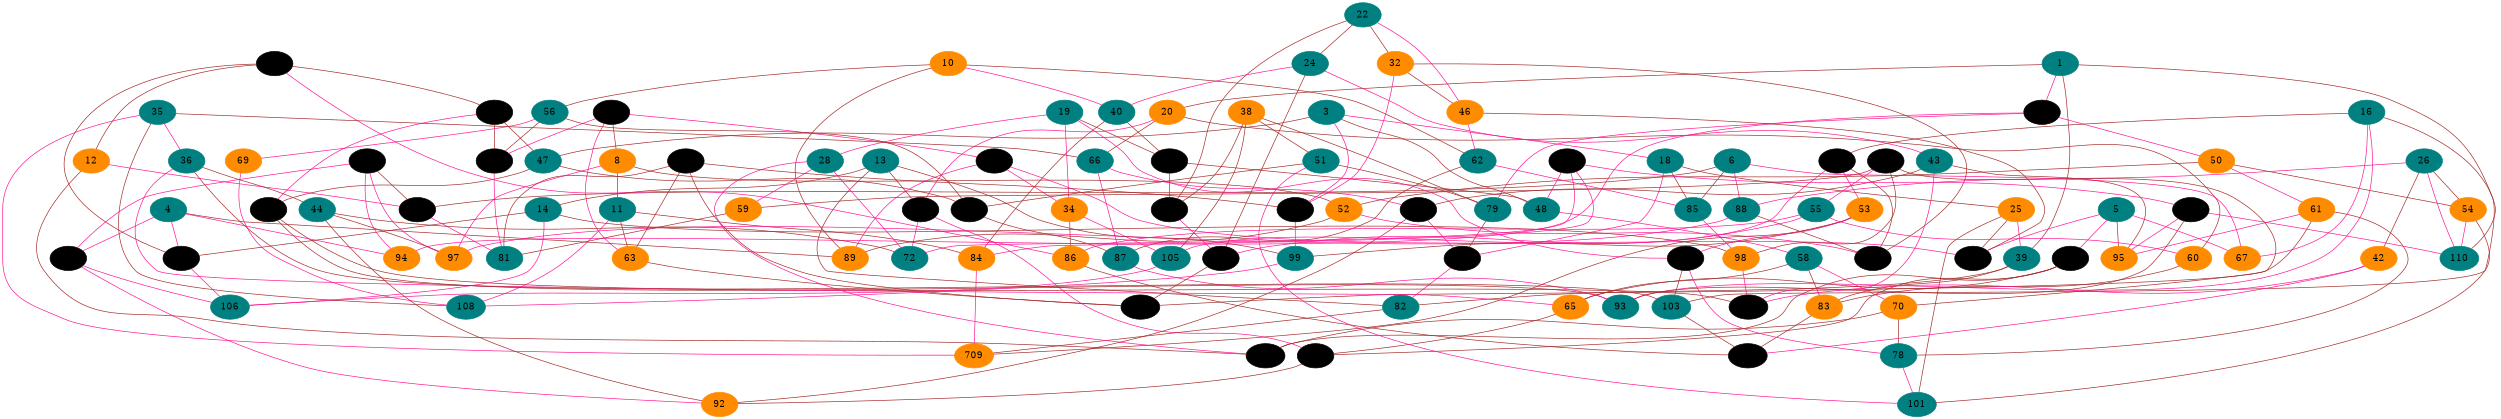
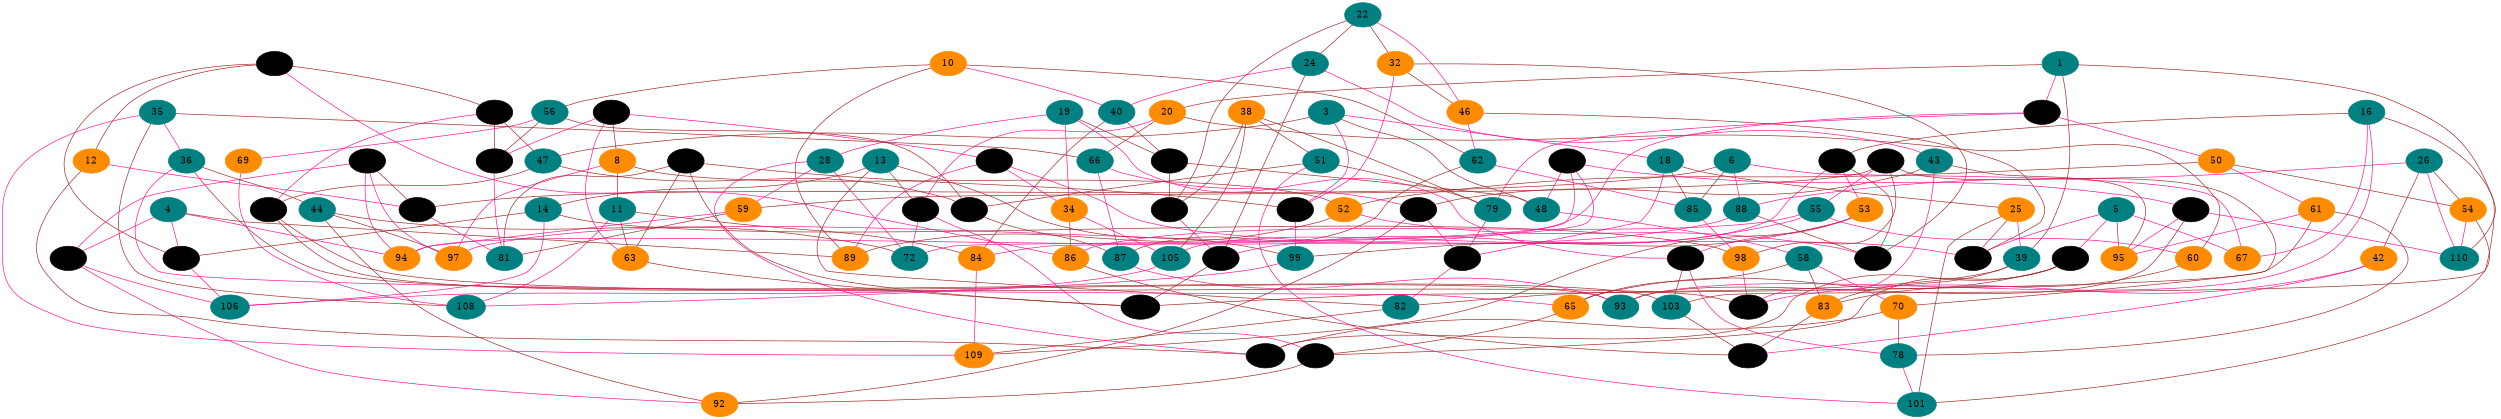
edge "59" -- "94": added
node "709": label "709" -> "109"
